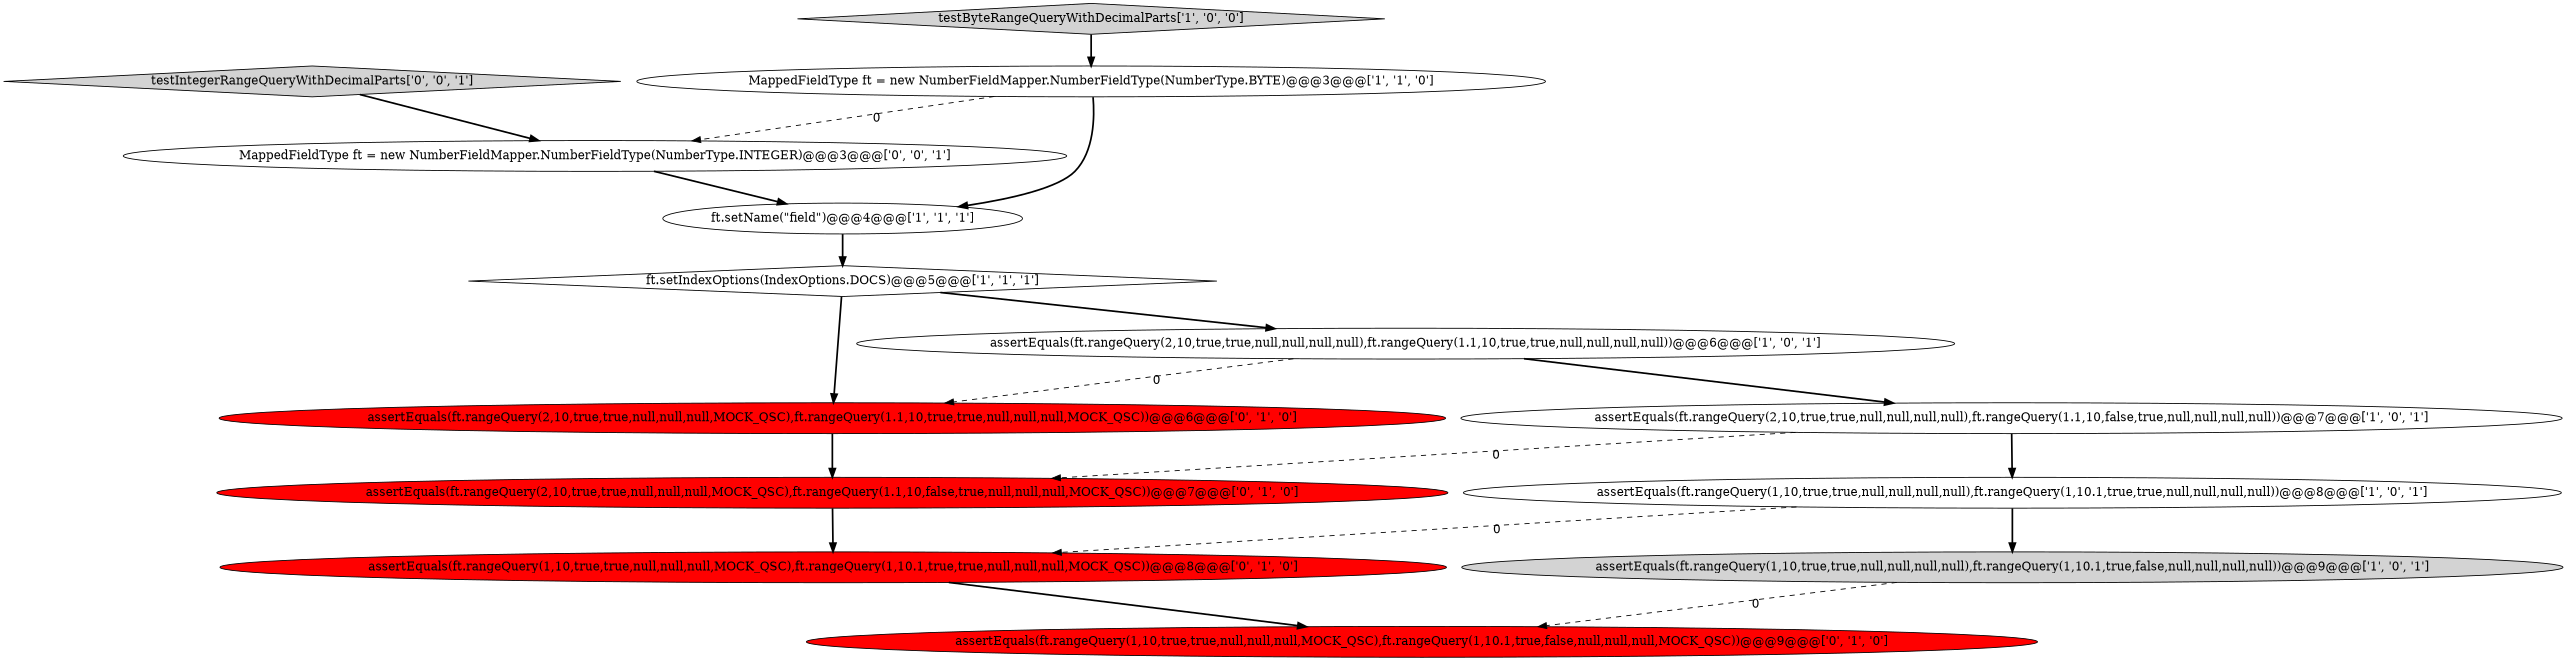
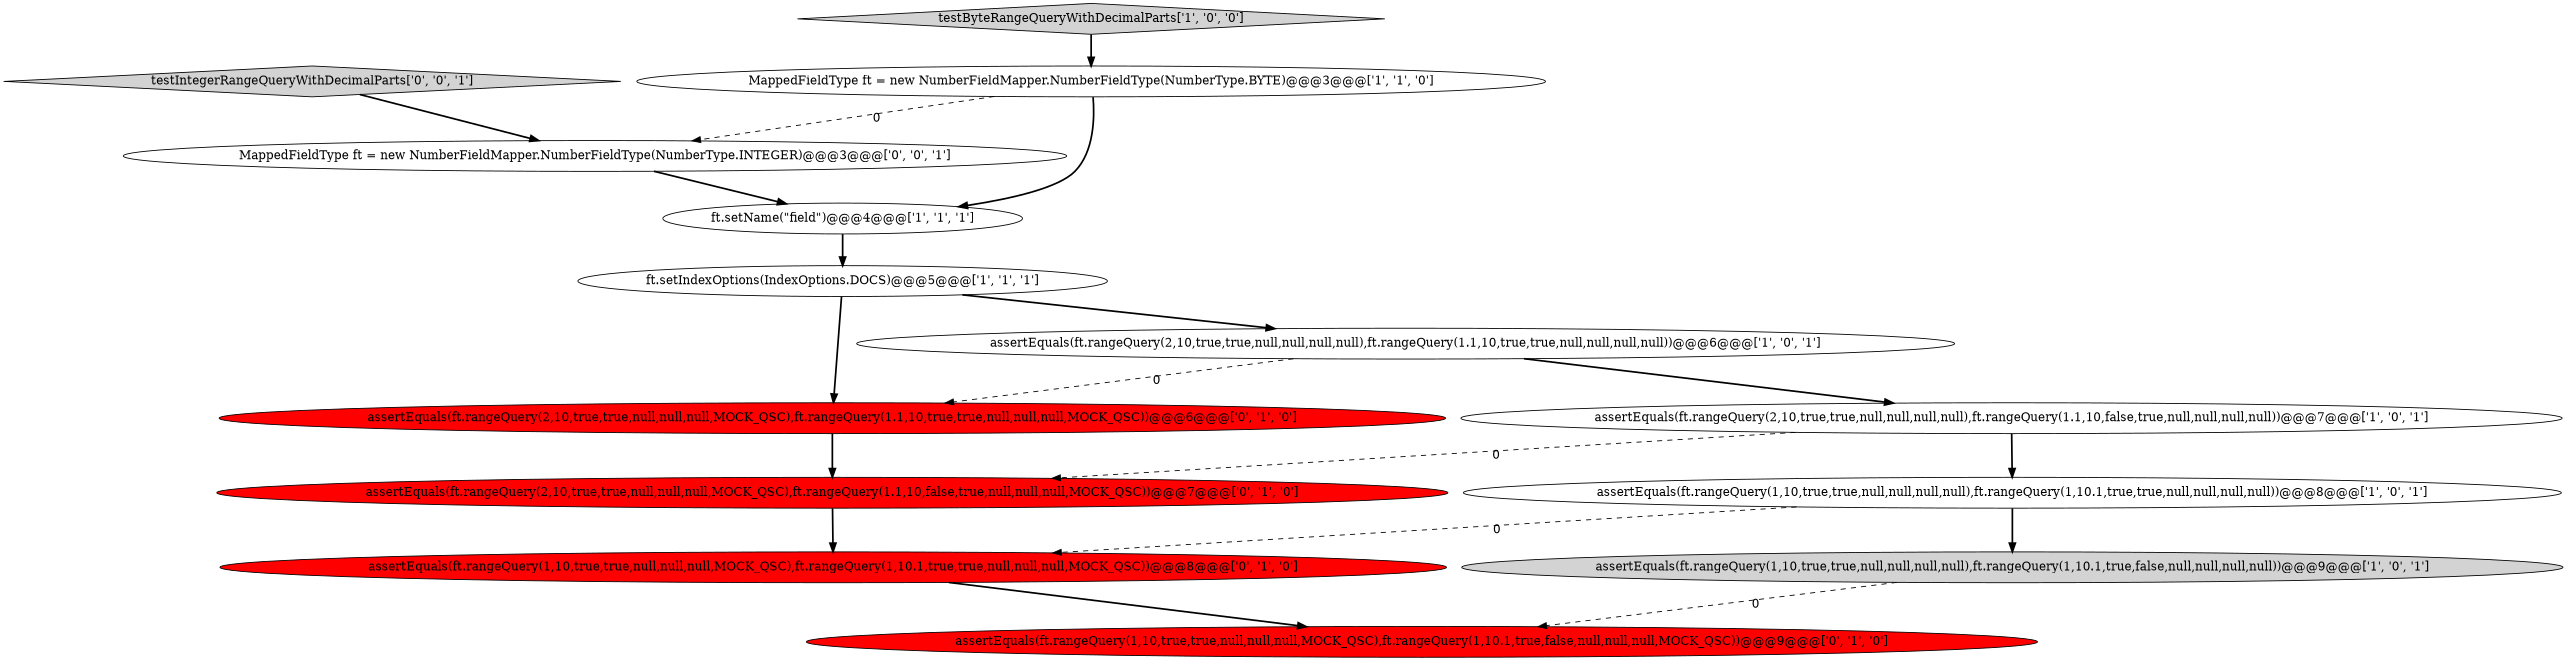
node "ft.setIndexOptions(IndexOptions.DOCS)@@@5@@@['1', '1', '1']": shape diamond -> ellipse
